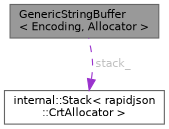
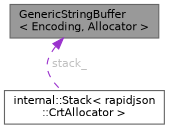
edge "GenericStringBuffer < Encoding, Allocator >" -> "internal::Stack< rapidjson ::CrtAllocator >": reversed
